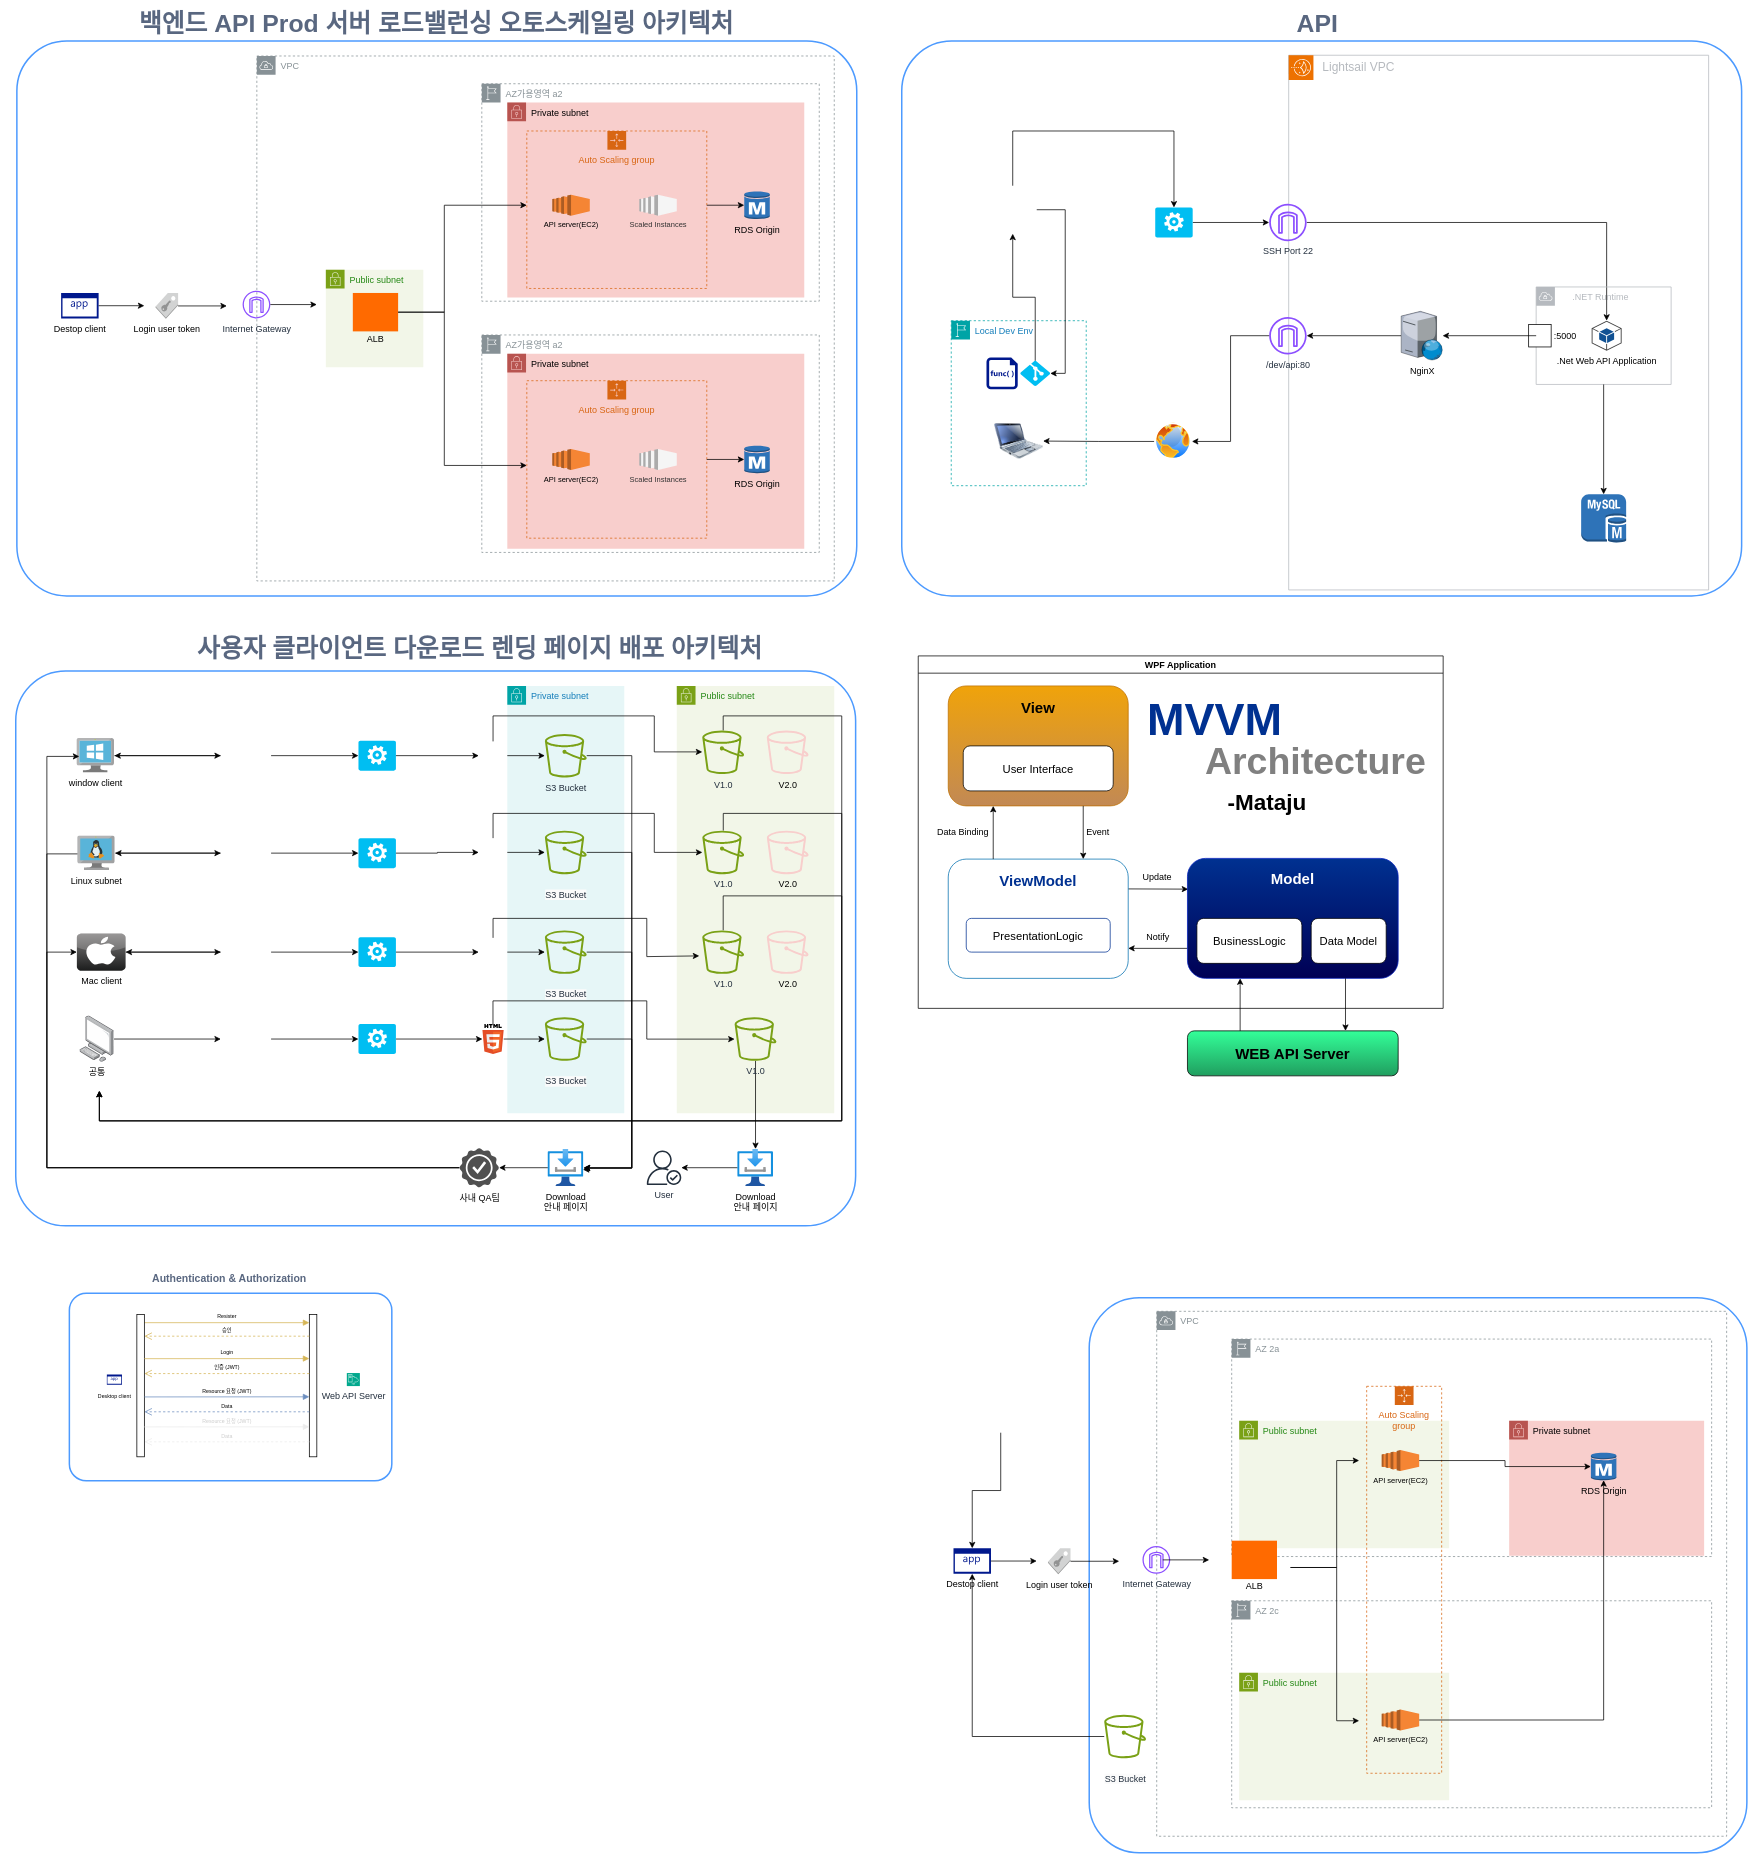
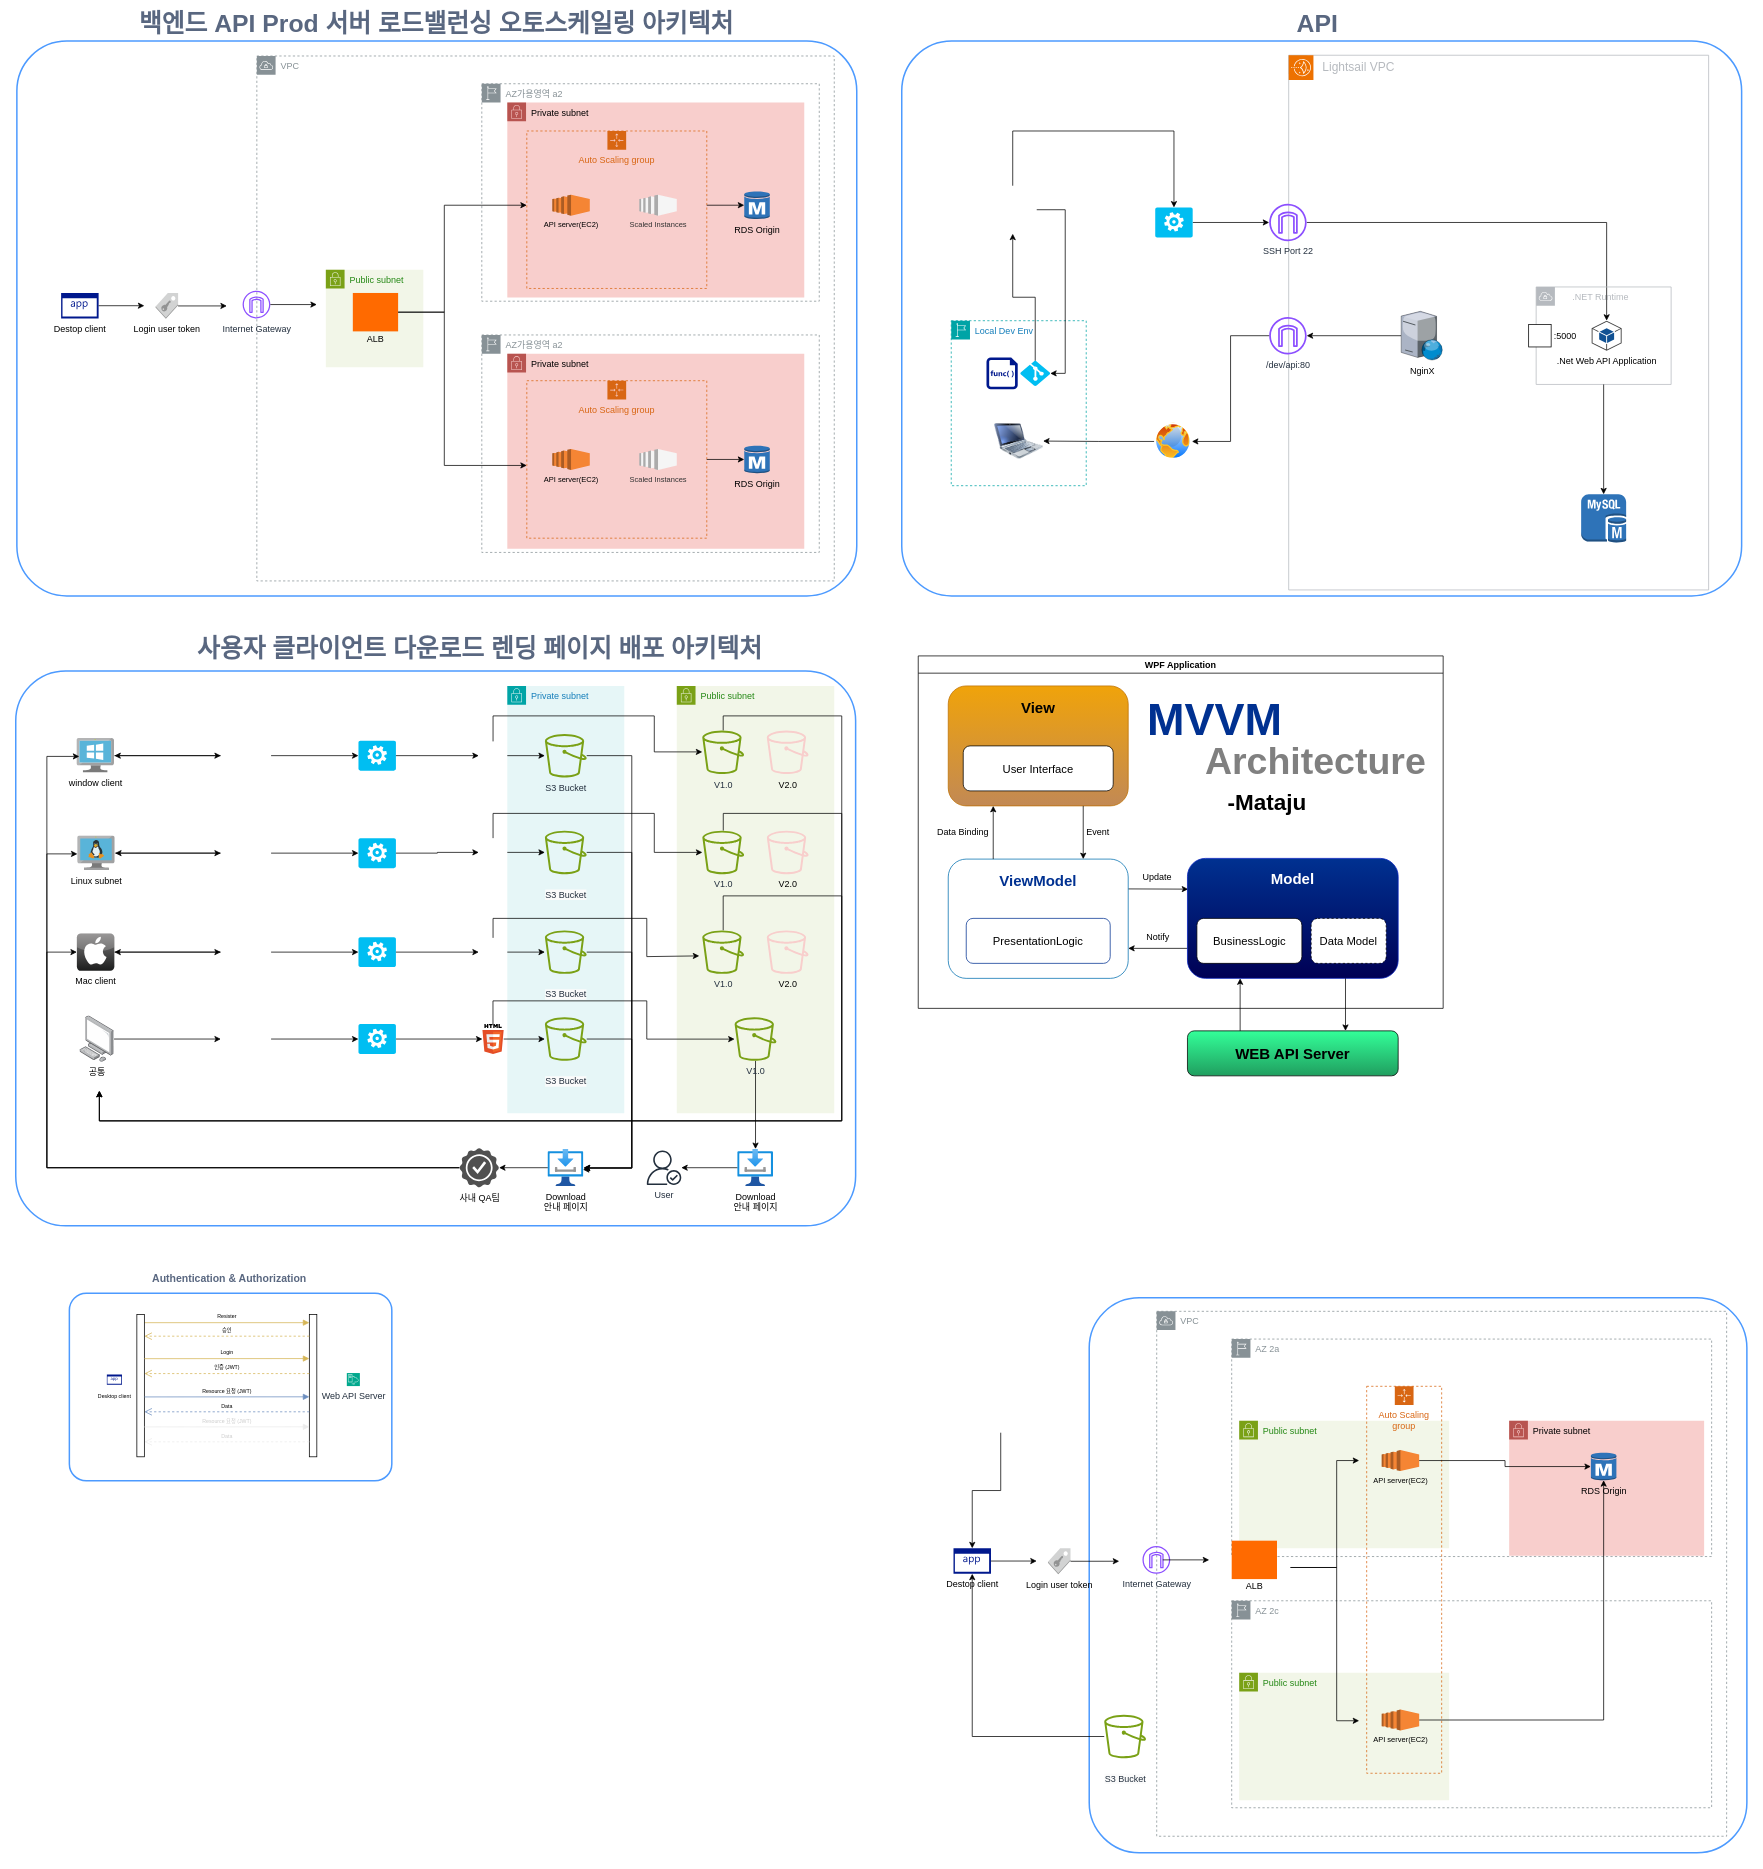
edge ".NET Runtime" -> "NginX": removed
edge "Linux subnet" -- "사내 QA팀": arrowhead none -> classic
node "PresentationLogic": size 144x34 -> 144x45
node "Data Model": style solid -> dashed
node "Mac client": size 49x38 -> 38x38
